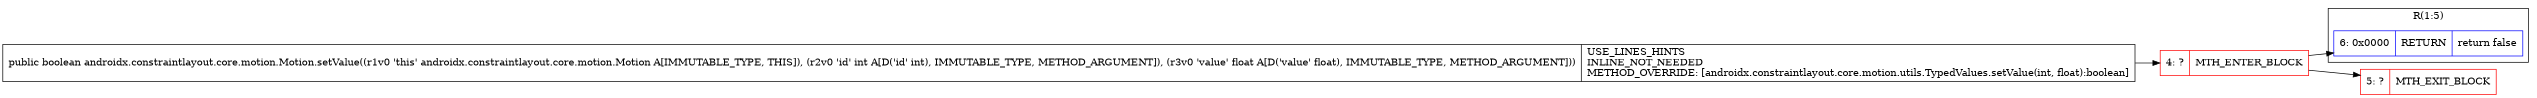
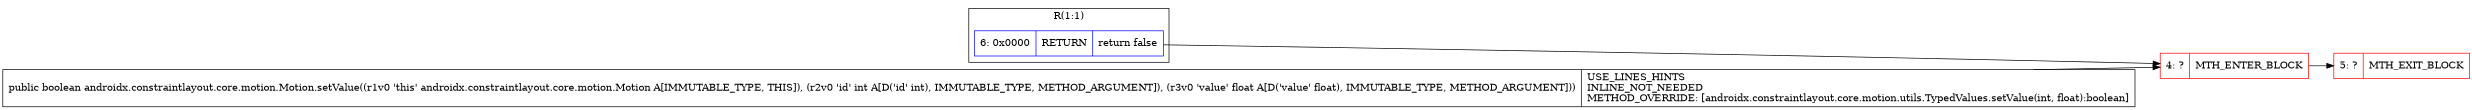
cluster "R(1:5)": label "R(1:5)" -> "R(1:1)"
edge "4: ?" -> "6: 0x0000": reversed
